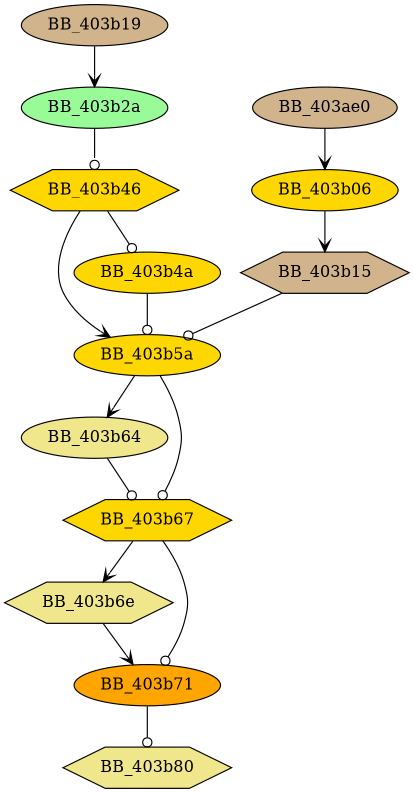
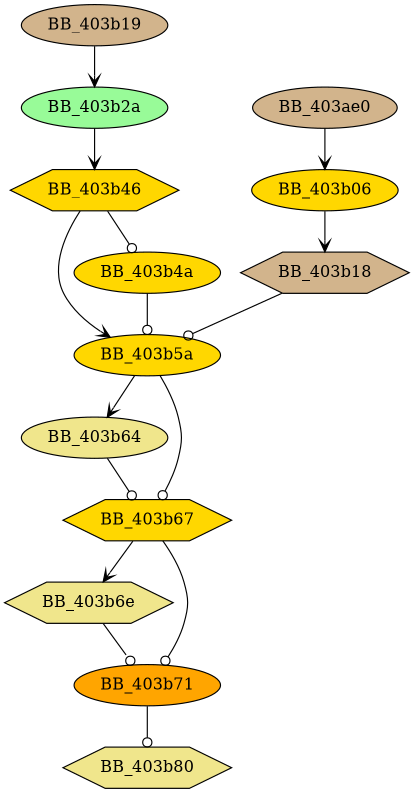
edge "BB_403b2a" -> "BB_403b46": arrowhead odot -> vee
node "BB_403b15": label "BB_403b15" -> "BB_403b18"
edge "BB_403b6e" -> "BB_403b71": arrowhead vee -> odot
